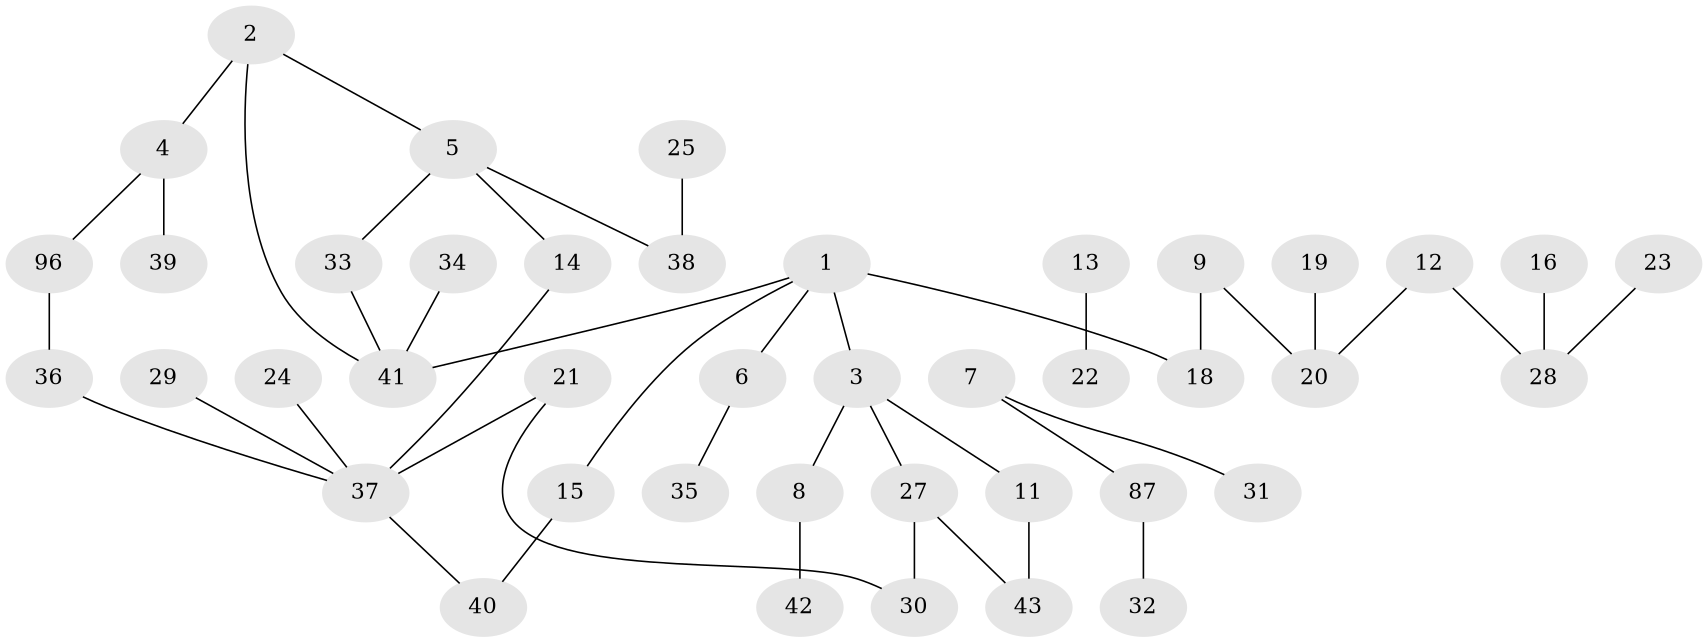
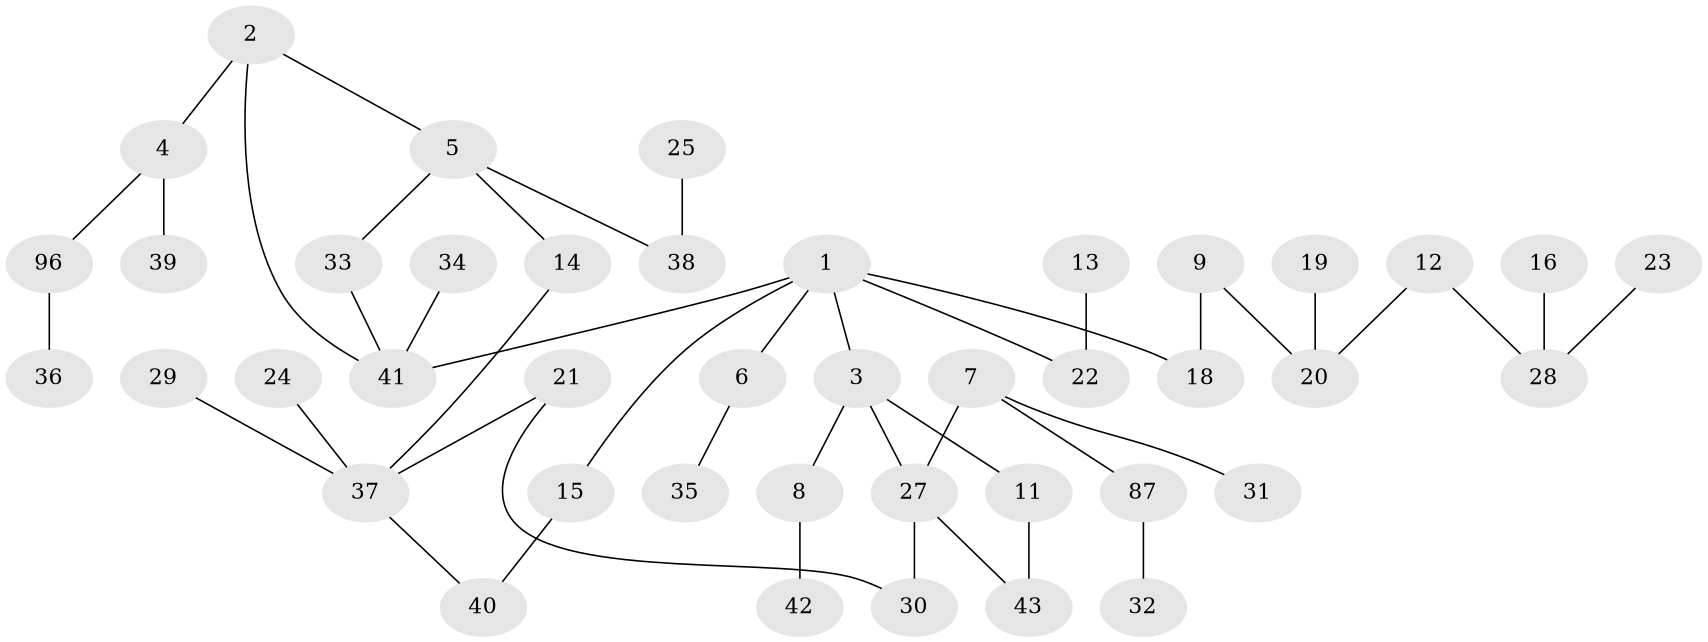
edge "1" -- "22": added
edge "7" -- "27": added
edge "36" -- "37": removed
